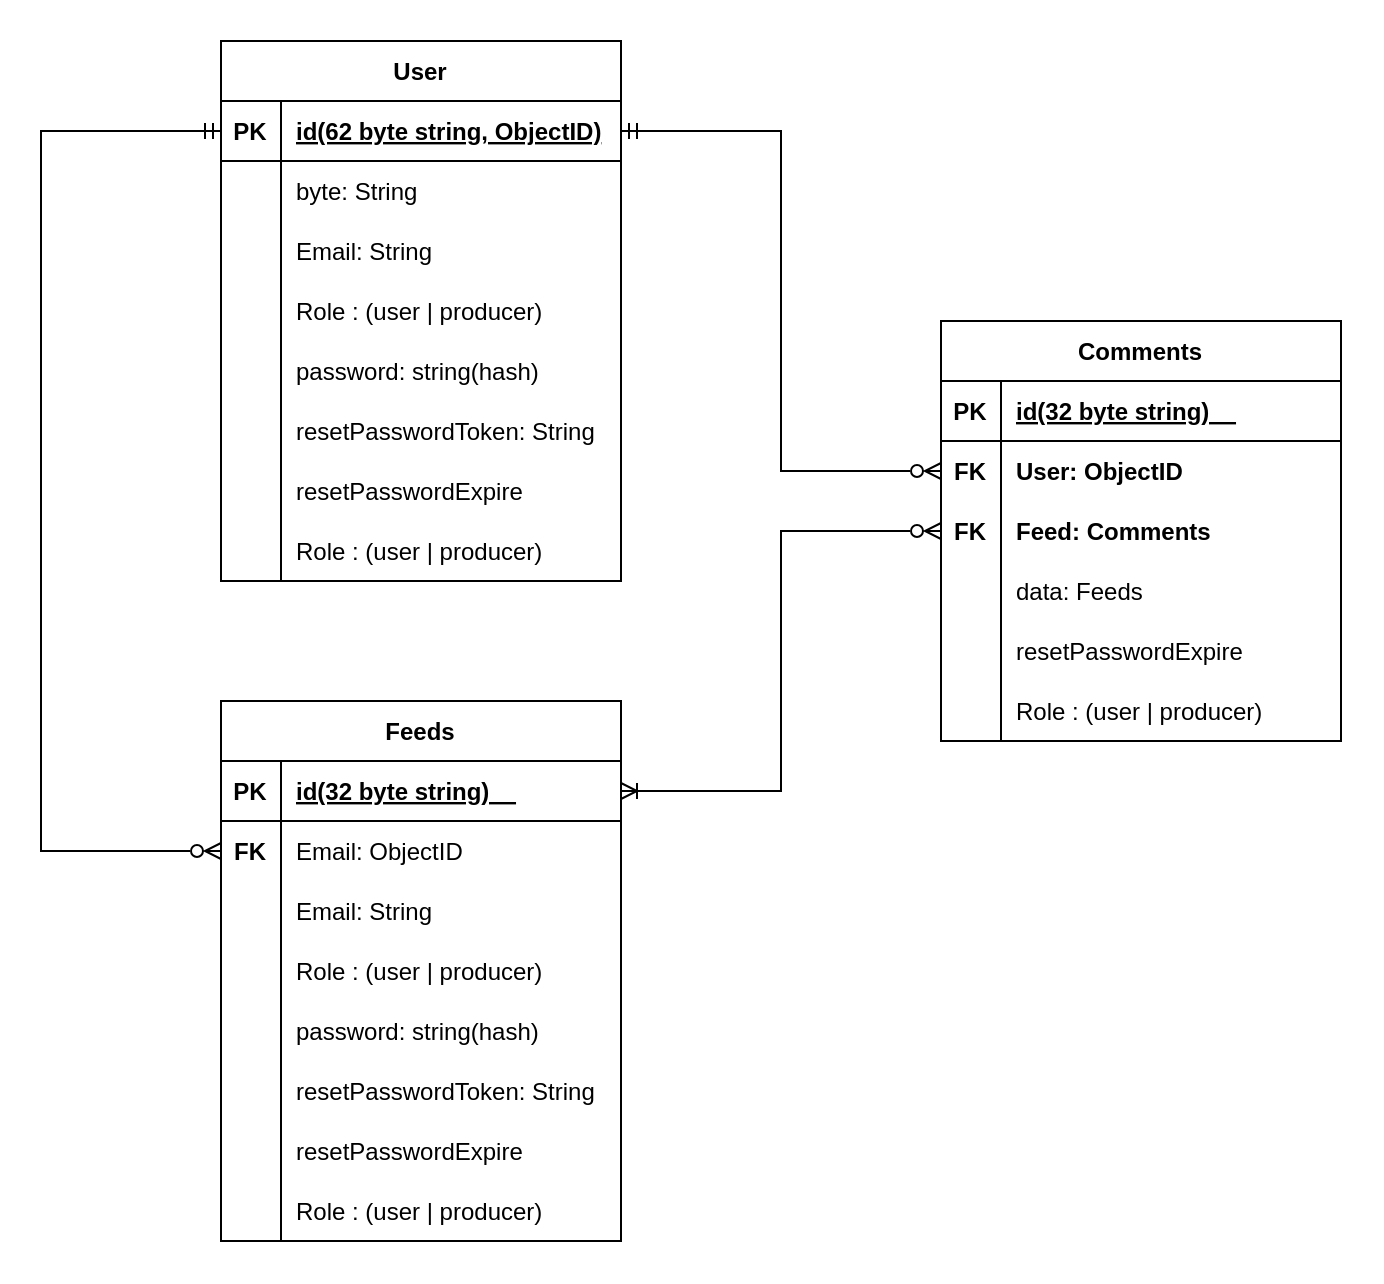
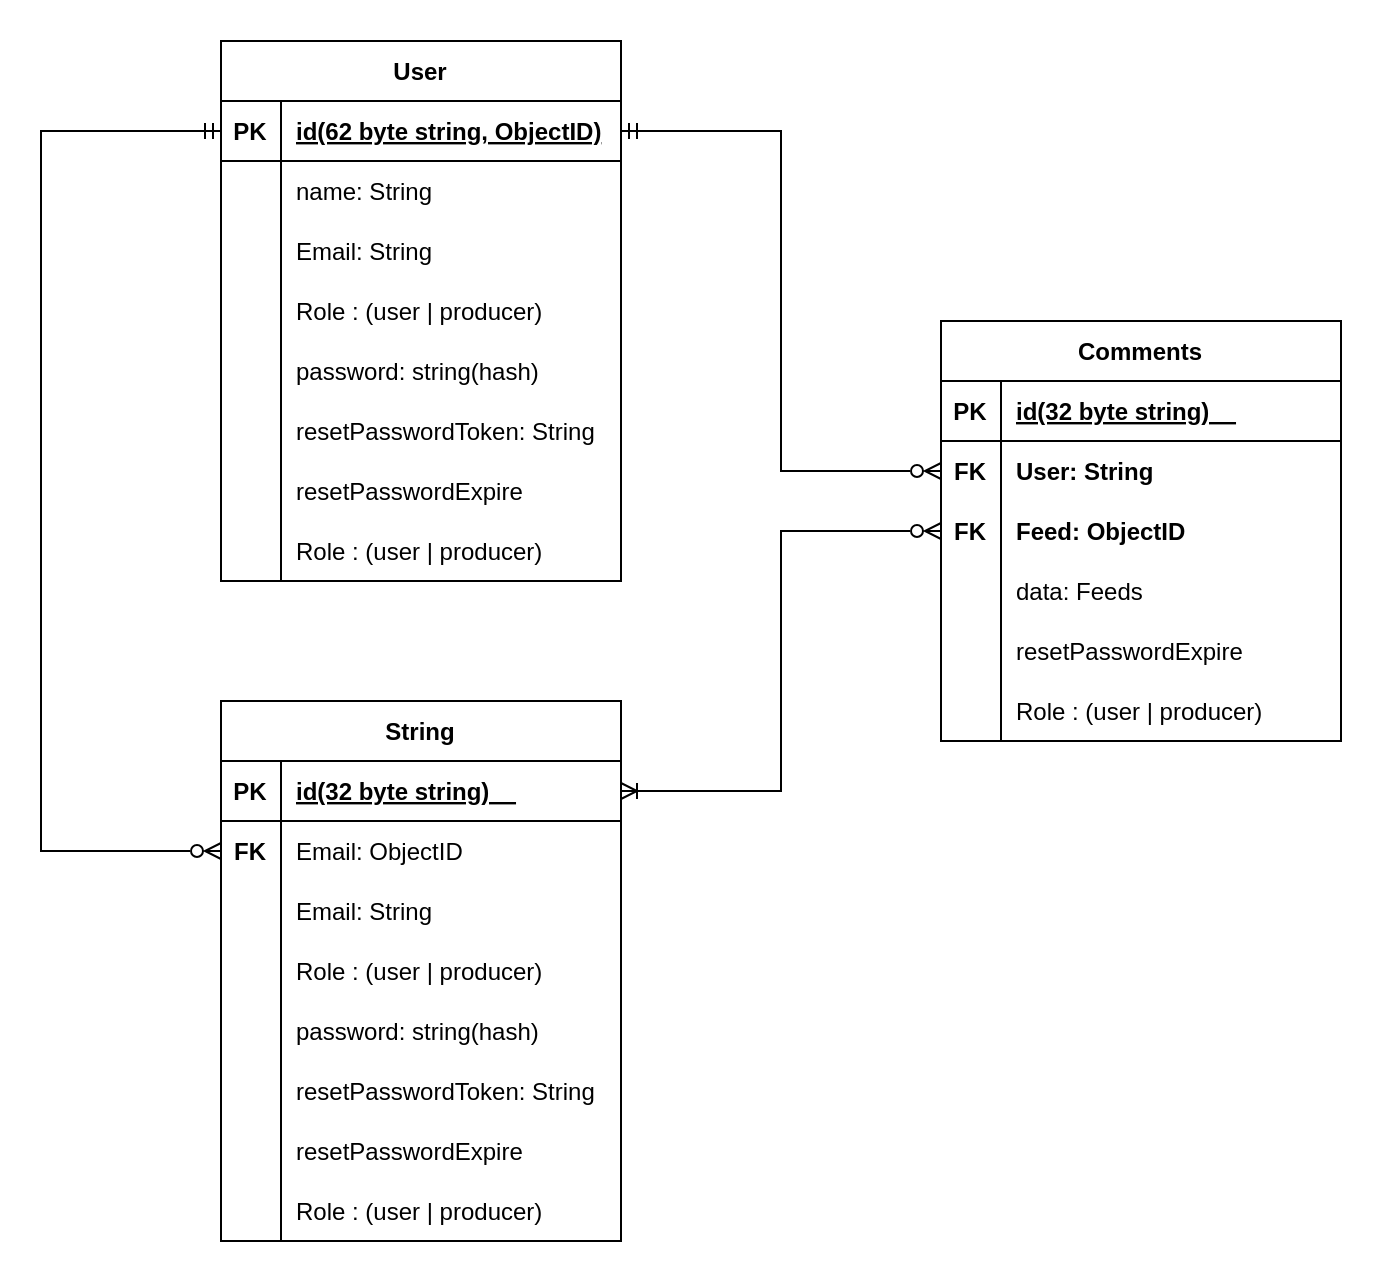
node "byte: String": label "byte: String" -> "name: String"
node "User: ObjectID": label "User: ObjectID" -> "User: String"
node "Feed: Comments": label "Feed: Comments" -> "Feed: ObjectID"
node "Feeds": label "Feeds" -> "String"
